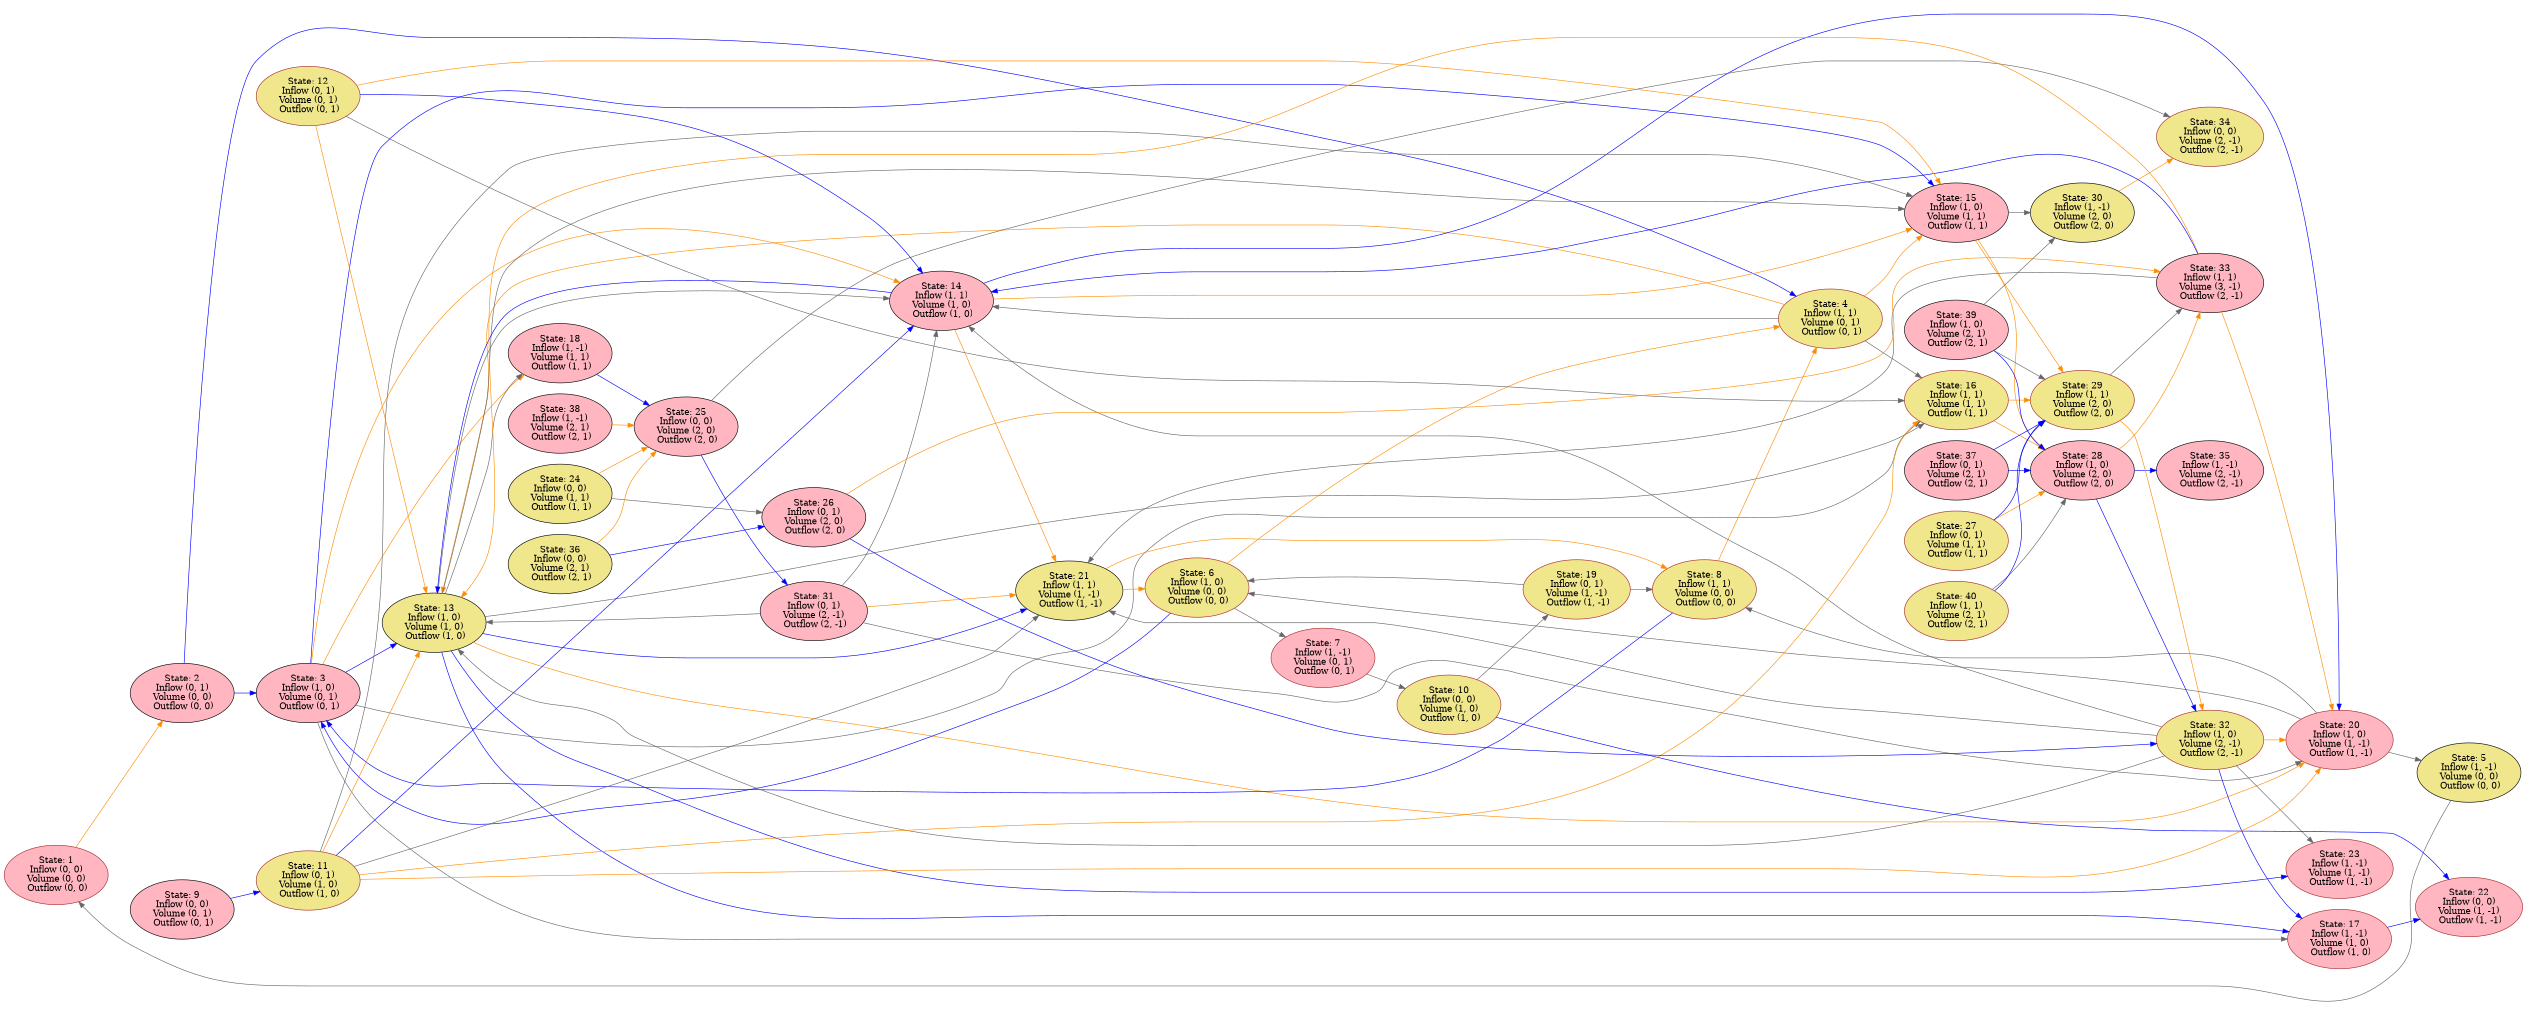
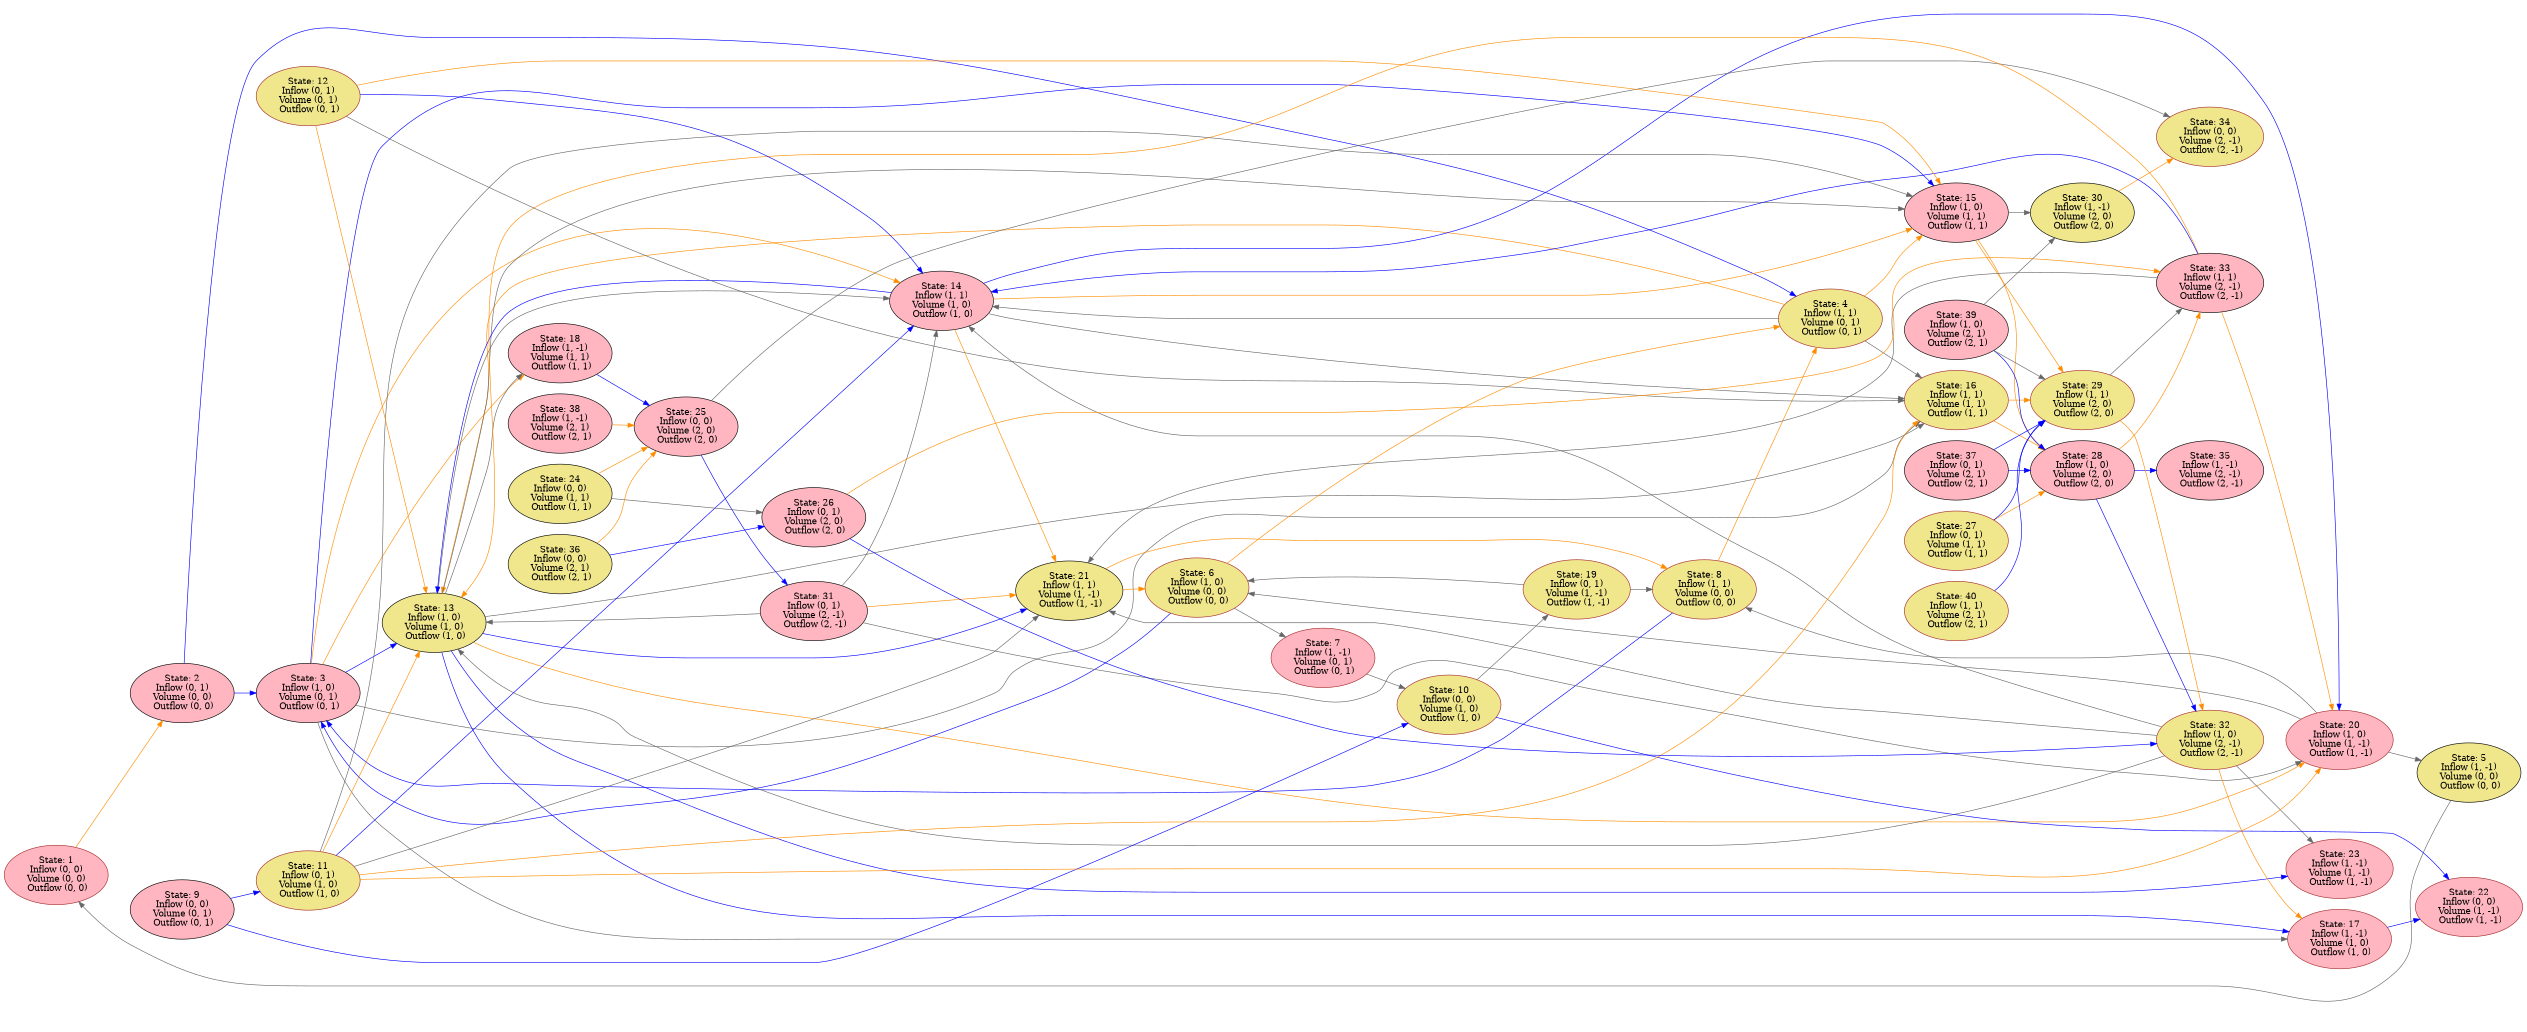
node "State: 33 Inflow (1, 1) Volume (3, -1) Outflow (2, -1)": label "State: 33 Inflow (1, 1) Volume (3, -1) Outflow (2, -1)" -> "State: 33 Inflow (1, 1) Volume (2, -1) Outflow (2, -1)"
edge "State: 14 Inflow (1, 1) Volume (1, 0) Outflow (1, 0)" -> "State: 16 Inflow (1, 1) Volume (1, 1) Outflow (1, 1)": added
edge "State: 40 Inflow (1, 1) Volume (2, 1) Outflow (2, 1)" -> "State: 28 Inflow (1, 0) Volume (2, 0) Outflow (2, 0)": removed
edge "State: 32 Inflow (1, 0) Volume (2, -1) Outflow (2, -1)" -> "State: 20 Inflow (1, 0) Volume (1, -1) Outflow (1, -1)": removed
edge "State: 32 Inflow (1, 0) Volume (2, -1) Outflow (2, -1)" -> "State: 17 Inflow (1, -1) Volume (1, 0) Outflow (1, 0)": color blue -> darkorange
edge "State: 9 Inflow (0, 0) Volume (0, 1) Outflow (0, 1)" -> "State: 10 Inflow (0, 0) Volume (1, 0) Outflow (1, 0)": added
